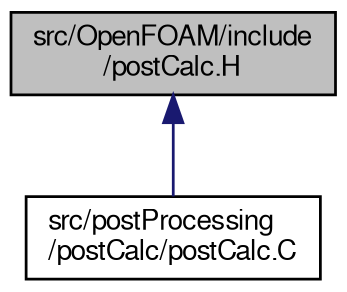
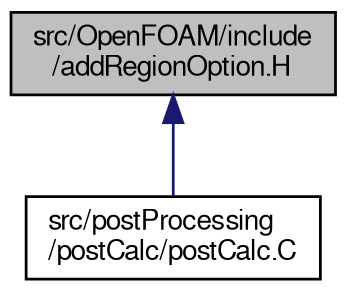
node "src/OpenFOAM/include /postCalc.H": label "src/OpenFOAM/include /postCalc.H" -> "src/OpenFOAM/include /addRegionOption.H"
